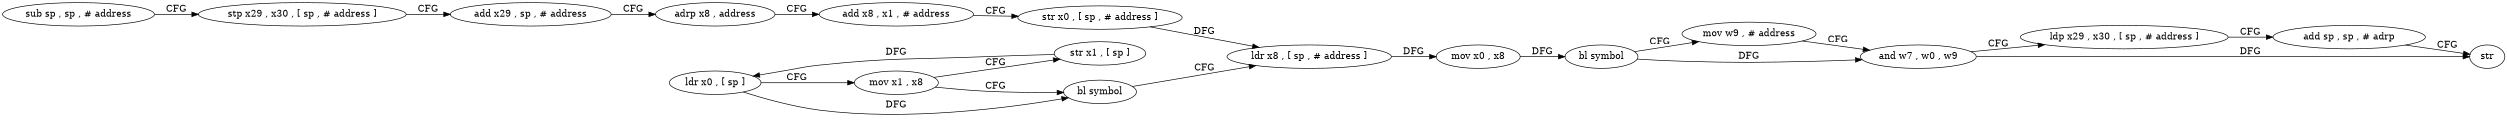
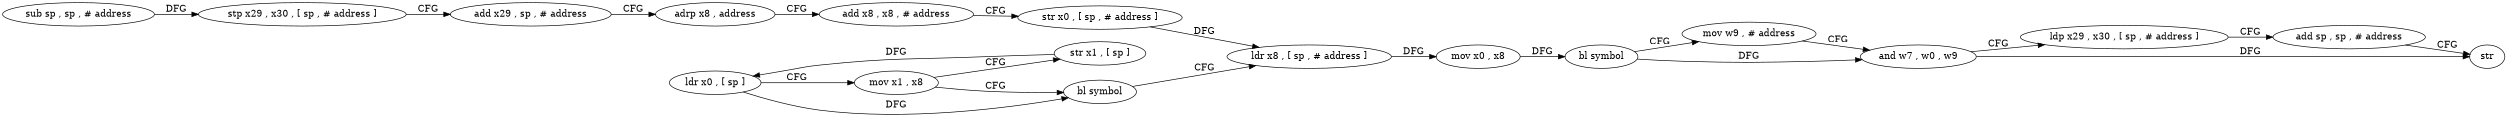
edge "sub sp , sp , # address" -> "stp x29 , x30 , [ sp , # address ]": label "CFG" -> "DFG"
node "add x8 , x1 , # address": label "add x8 , x1 , # address" -> "add x8 , x8 , # address"
node "add sp , sp , # adrp": label "add sp , sp , # adrp" -> "add sp , sp , # address"
